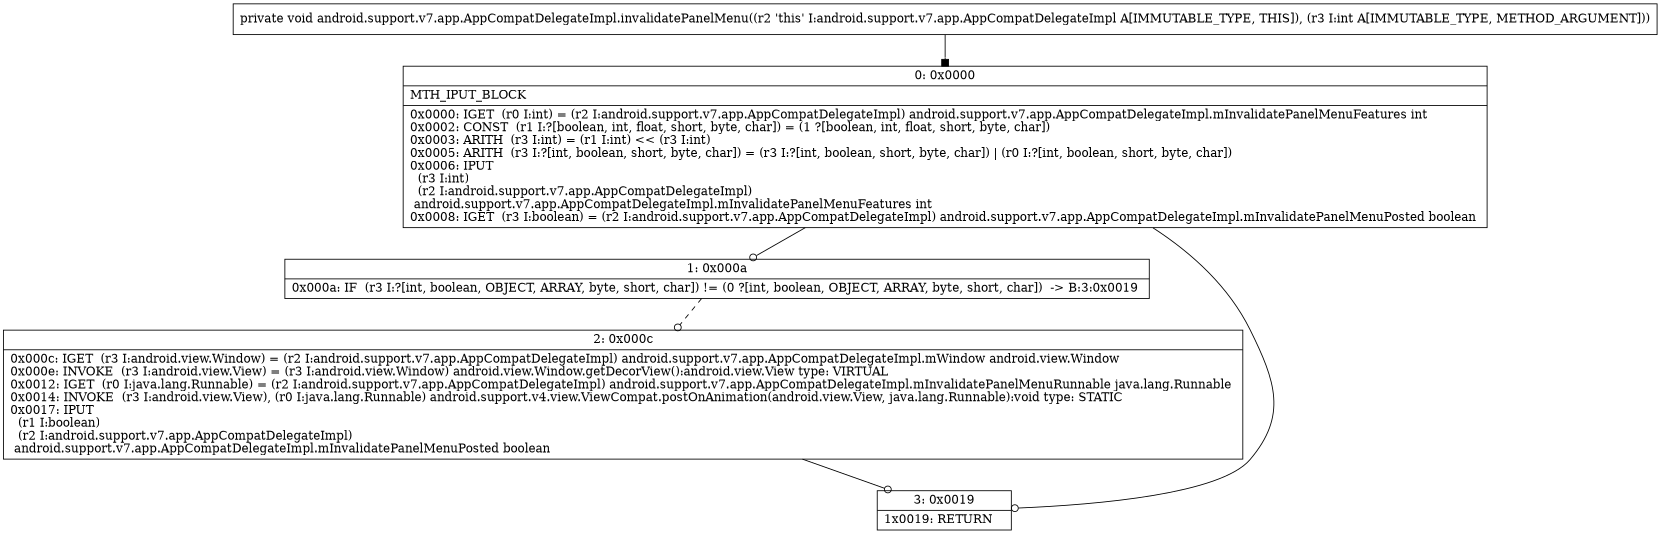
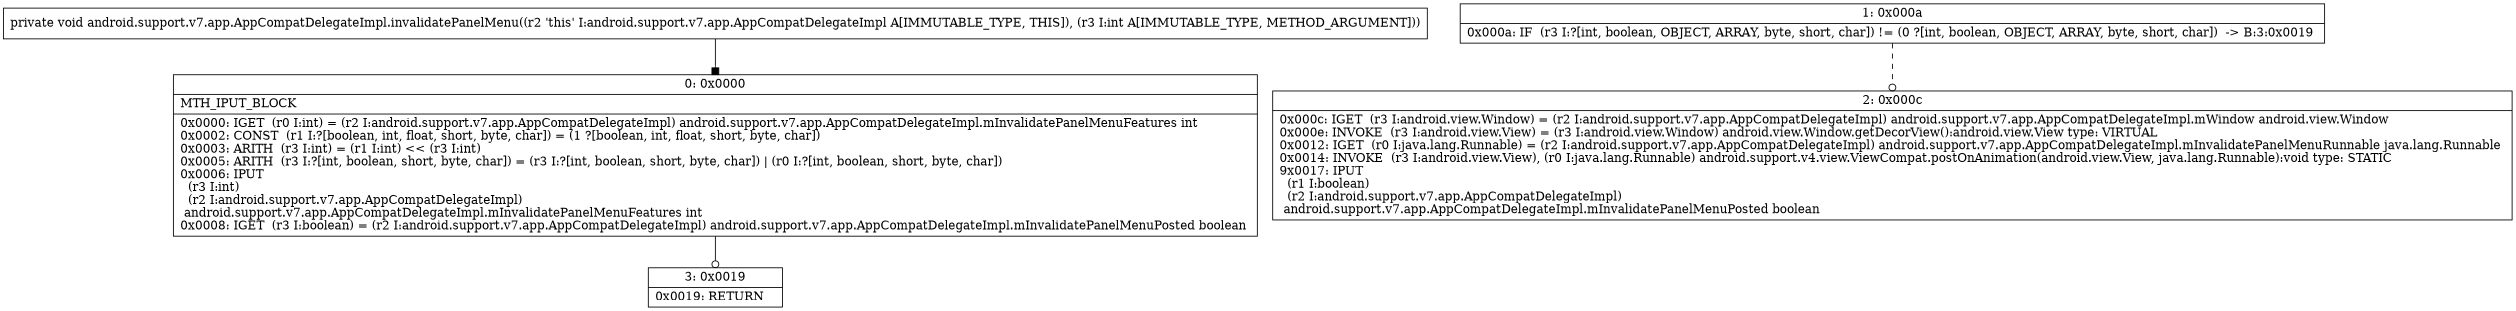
edge "0: 0x0000" -> "1: 0x000a": removed
node "2: 0x000c": text "0x0017: IPUT" -> "9x0017: IPUT"
edge "2: 0x000c" -> "3: 0x0019": removed
node "3: 0x0019": text "1x0019: RETURN" -> "0x0019: RETURN"
